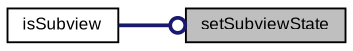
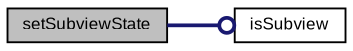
edge "isSubview" -> "setSubviewState": reversed
